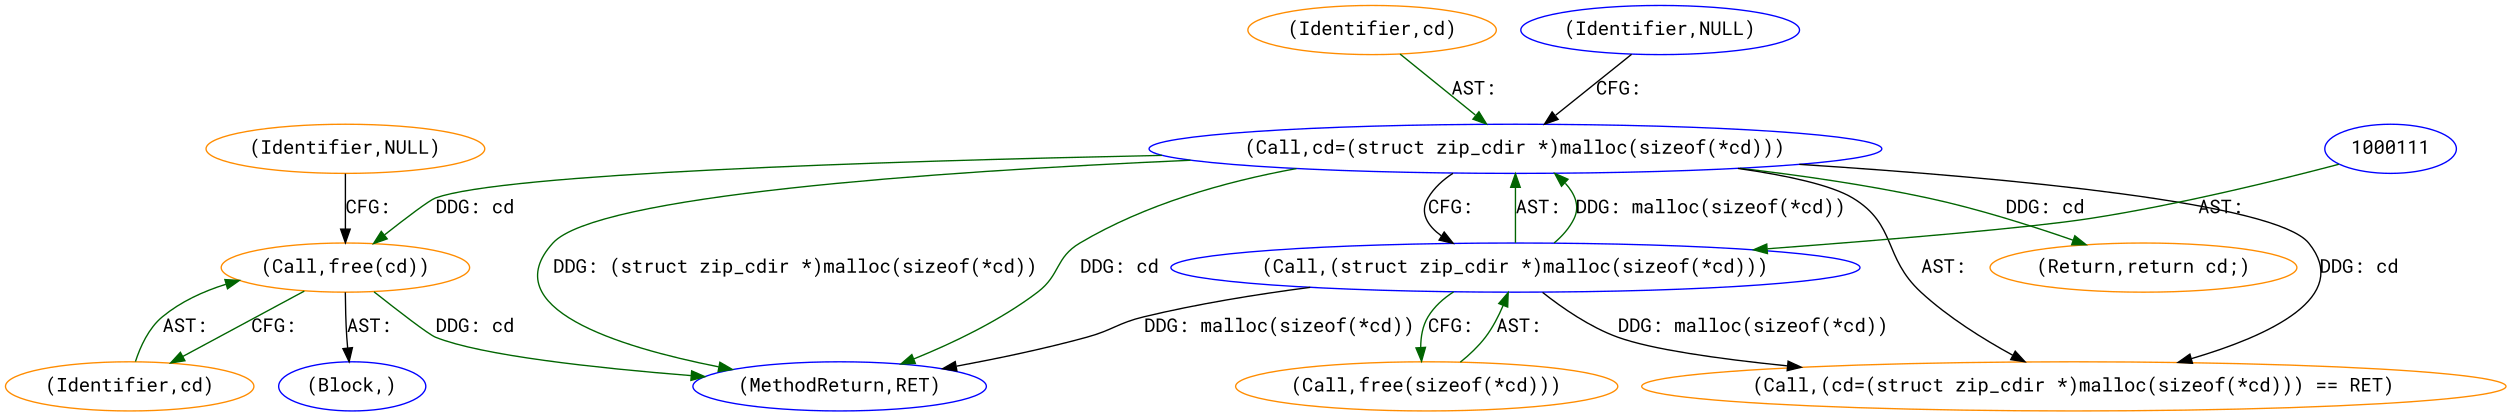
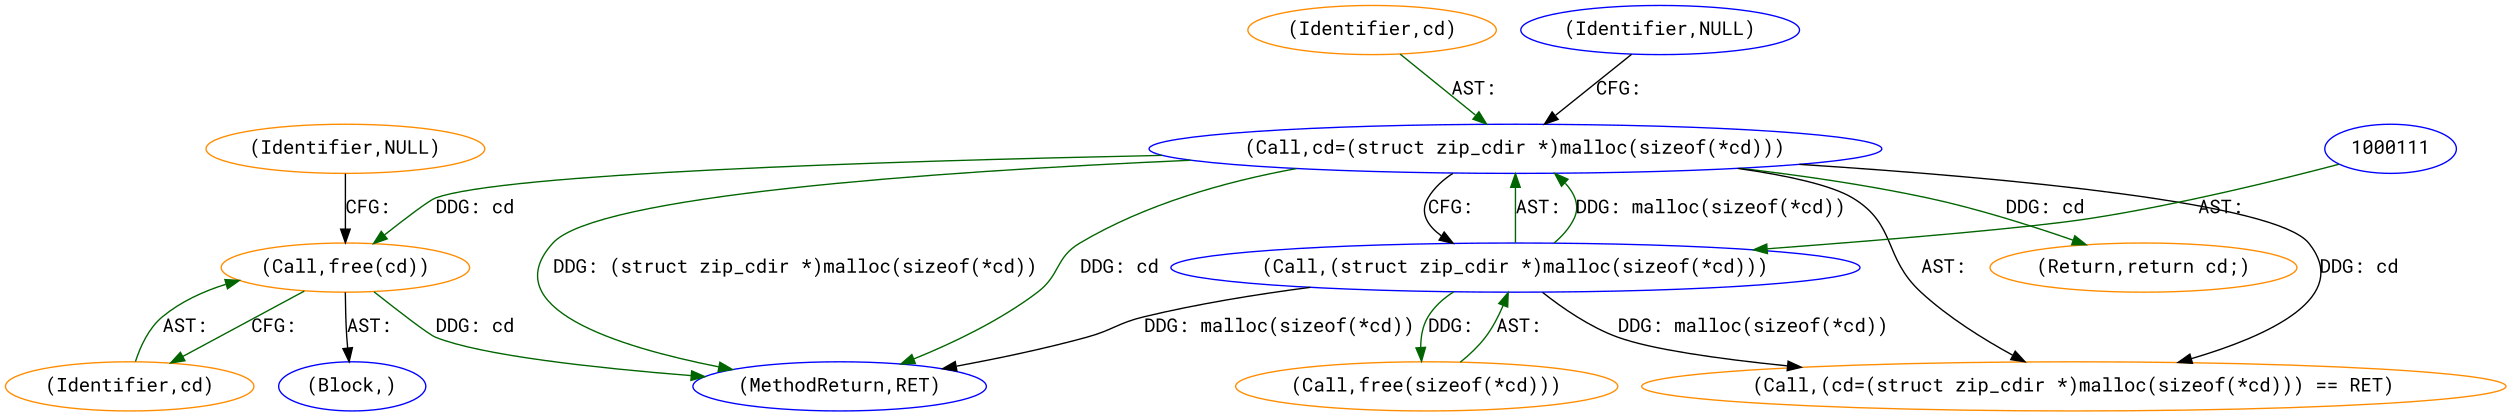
edge "(Call,(struct zip_cdir *)malloc(sizeof(*cd)))" -> "(Call,free(sizeof(*cd)))": label "CFG: " -> "DDG: "
